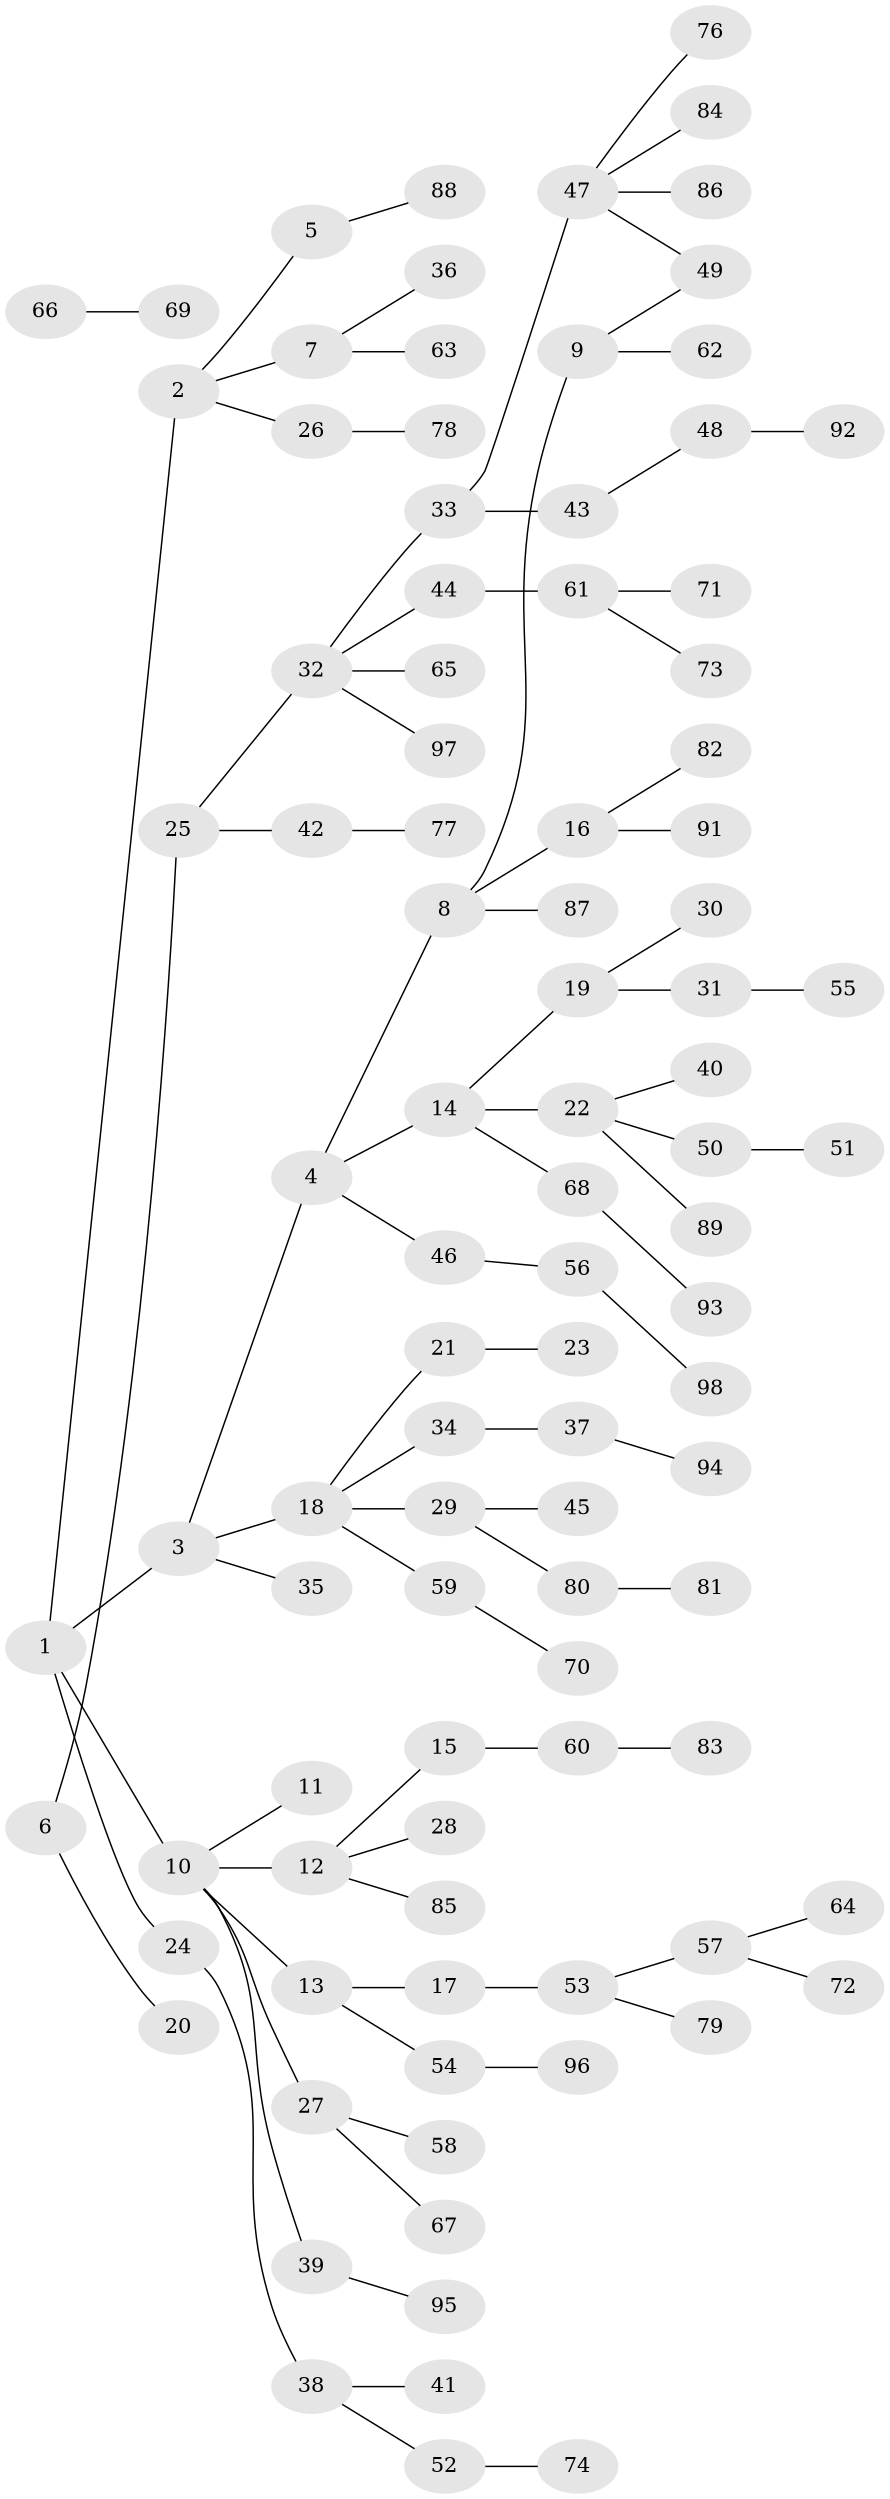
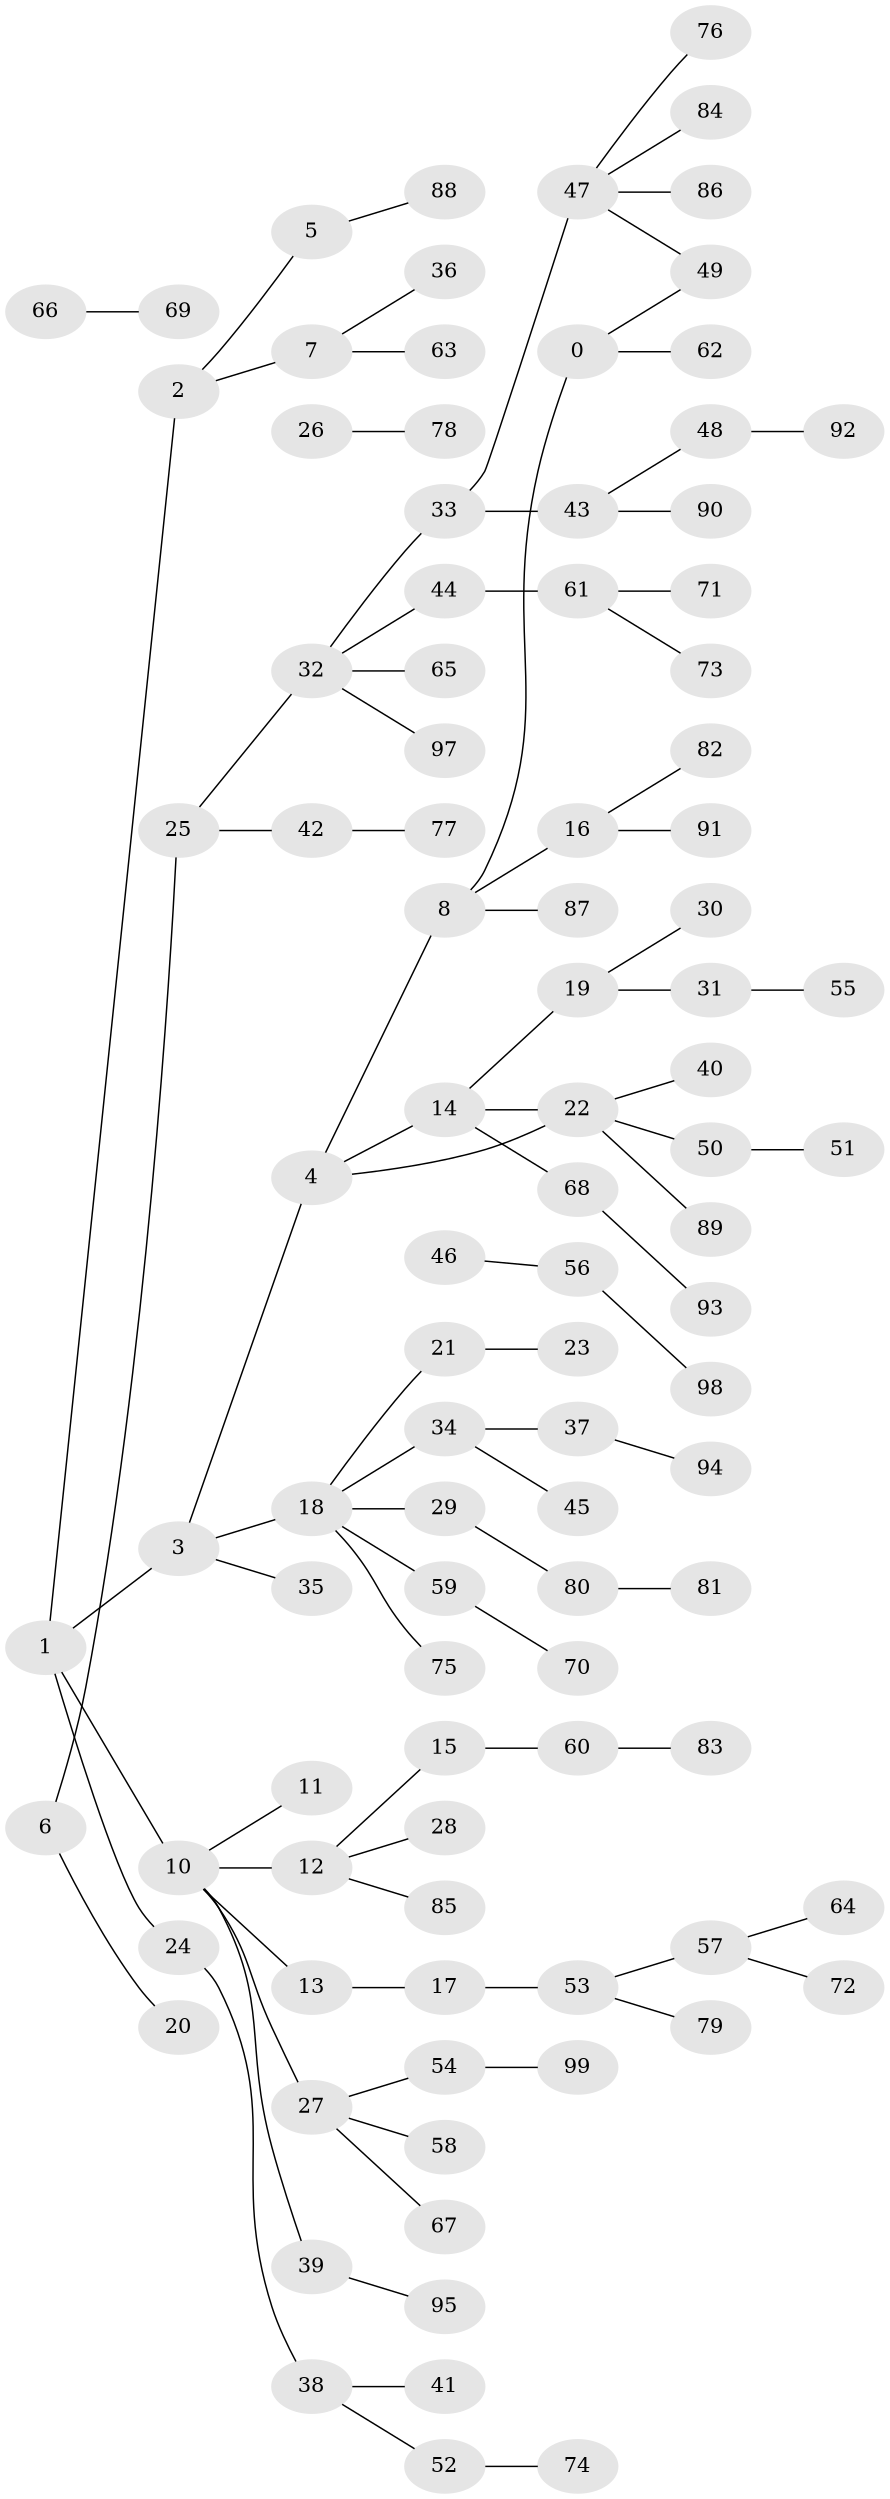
node "9": label "9" -> "0"
edge "2" -- "26": removed
node "90": added
edge "4" -- "46": now "4" -- "22"
edge "29" -- "45": now "34" -- "45"
node "75": added
edge "13" -- "54": now "27" -- "54"
node "96": label "96" -> "99"
